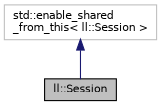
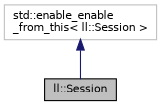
node "std::enable_shared _from_this< ll::Session >": label "std::enable_shared _from_this< ll::Session >" -> "std::enable_enable _from_this< ll::Session >"
